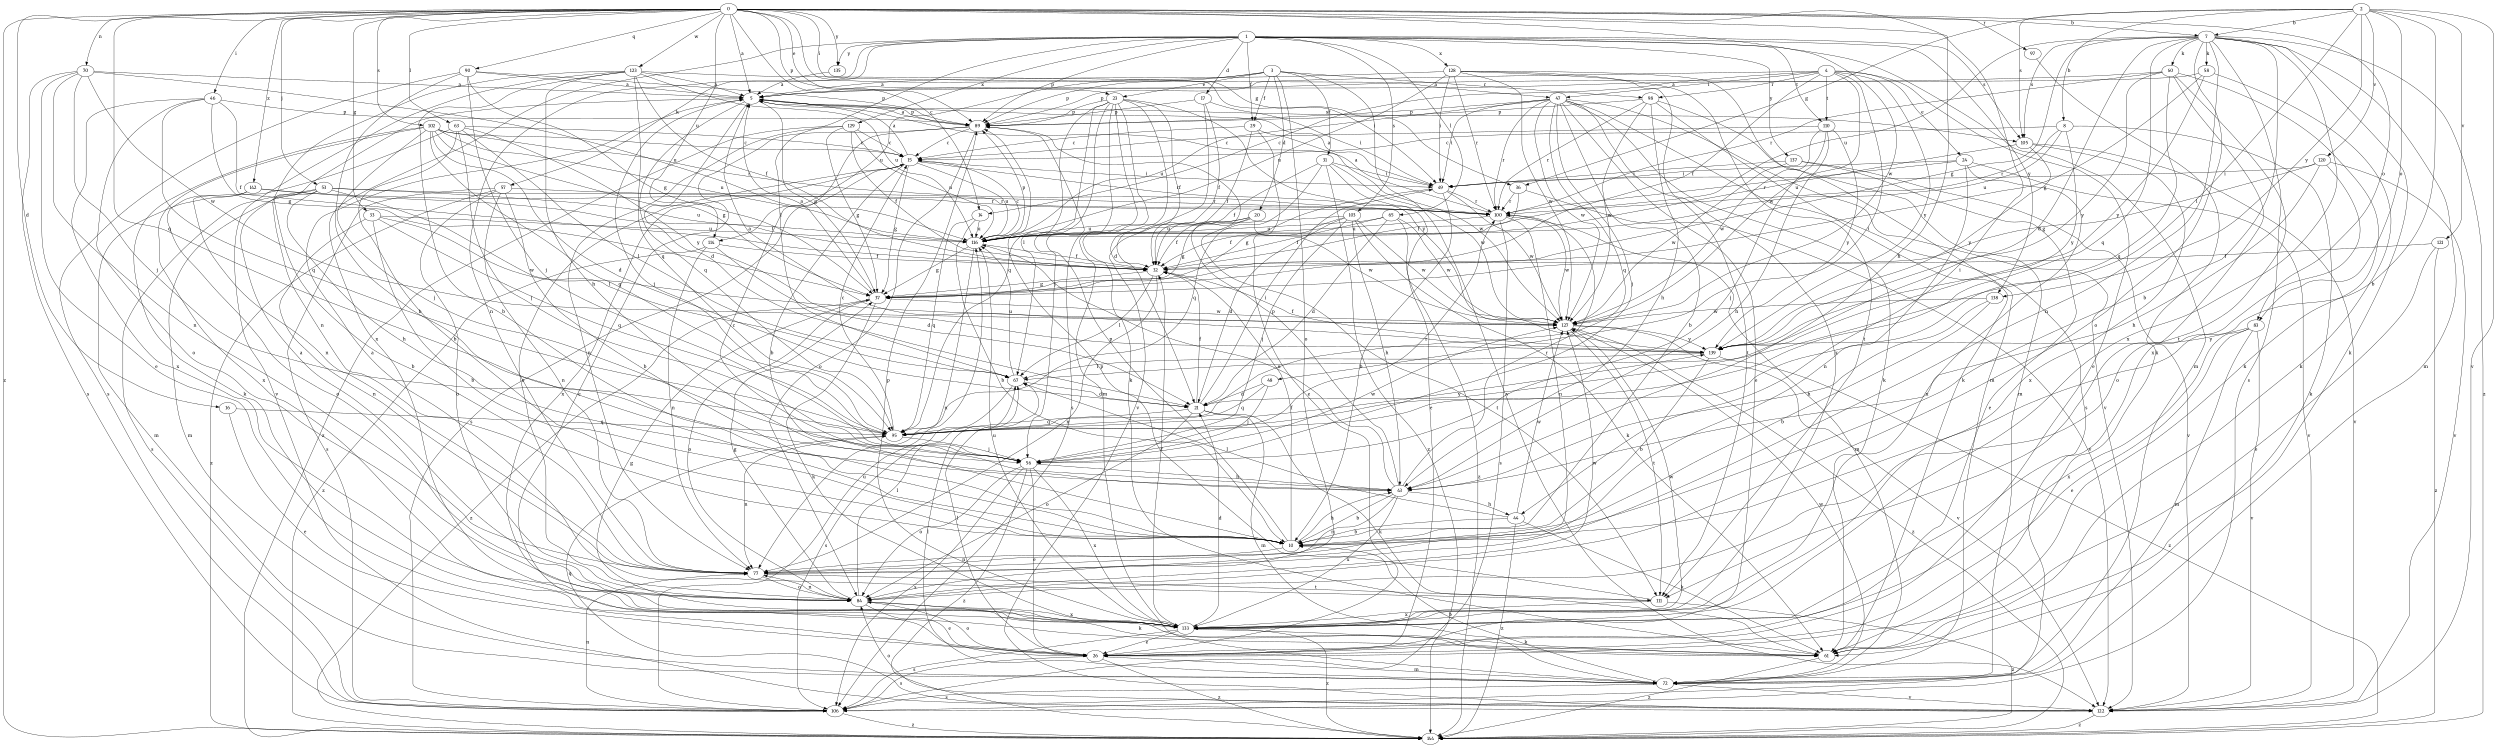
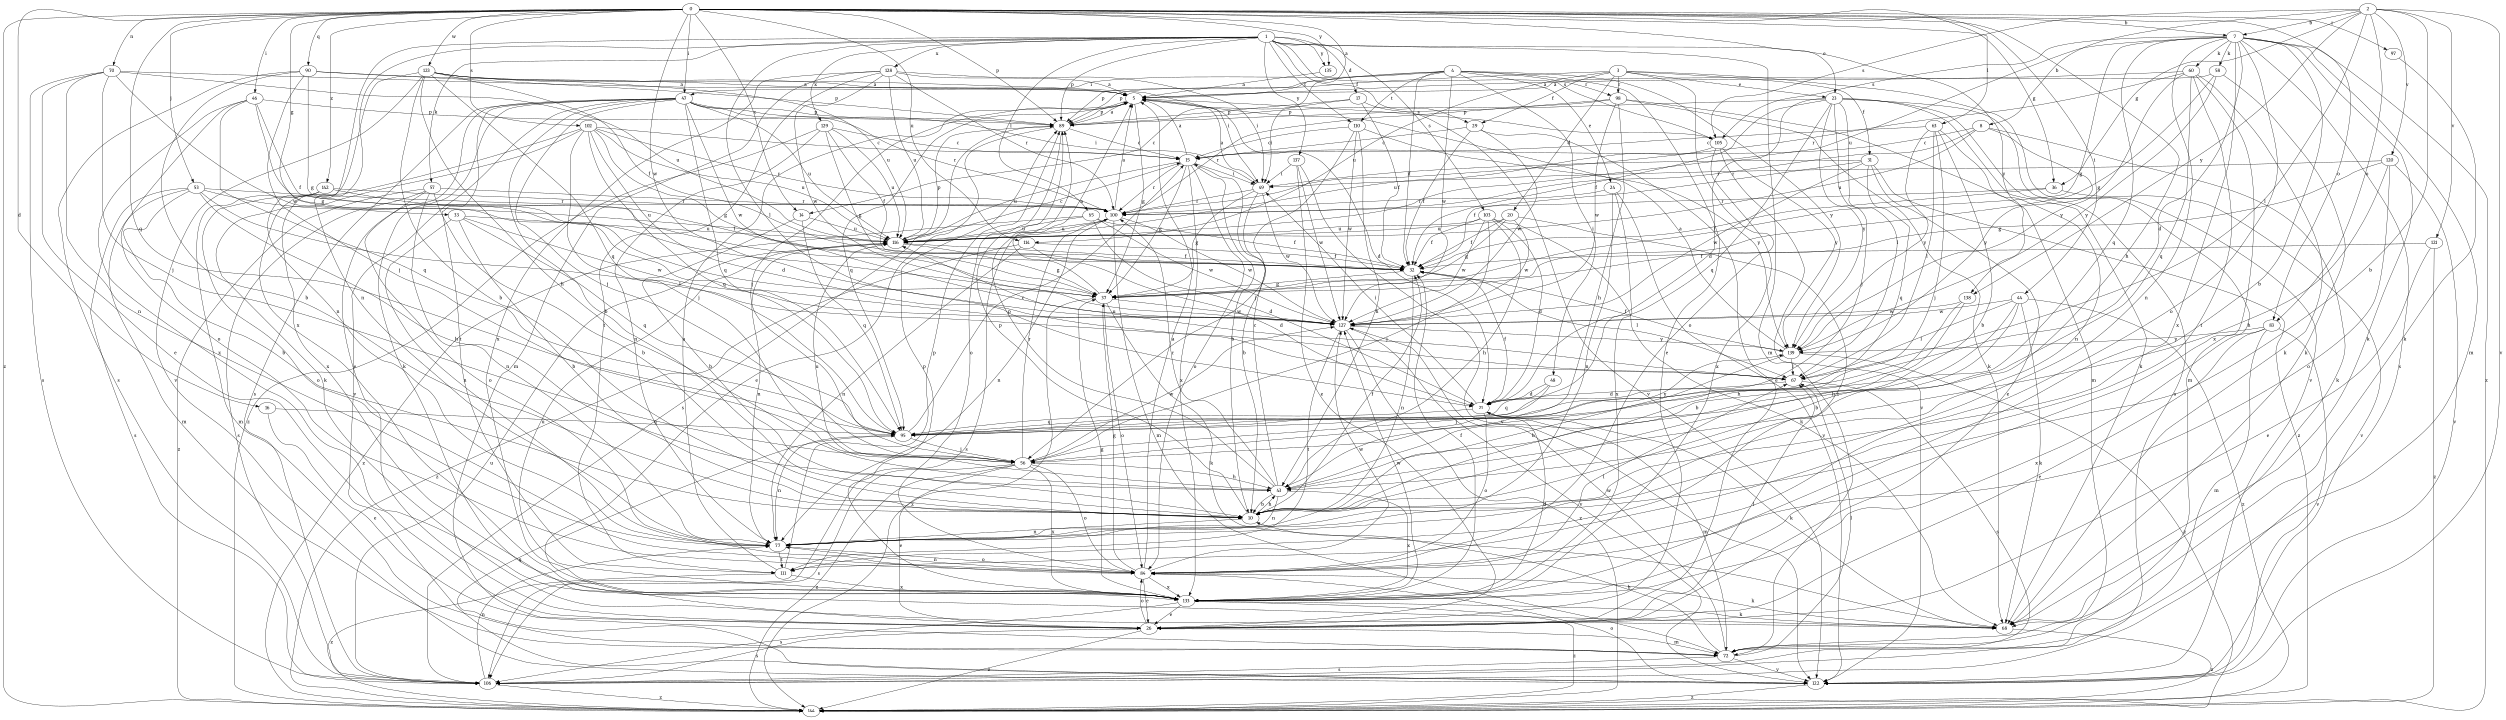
edge "24" -> "49": removed, label "i"
edge "43" -> "44": reversed
node "61": label "61" -> "68"
